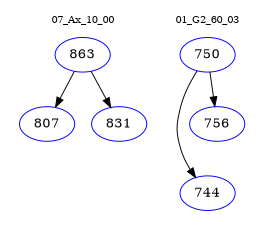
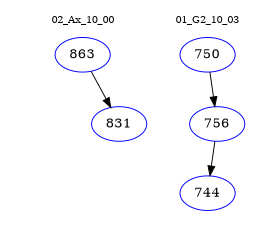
cluster "07_Ax_10_00": label "07_Ax_10_00" -> "02_Ax_10_00"
cluster "01_G2_60_03": label "01_G2_60_03" -> "01_G2_10_03"
edge "750" -> "744": now "756" -> "744"
node "807": removed
